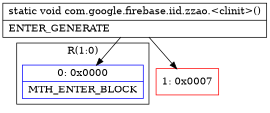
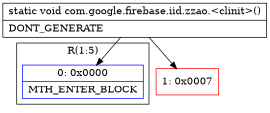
node "static void com.google.firebase.iid.zzao.<clinit>()": text "ENTER_GENERATE" -> "DONT_GENERATE"
cluster "R(1:0)": label "R(1:0)" -> "R(1:5)"
